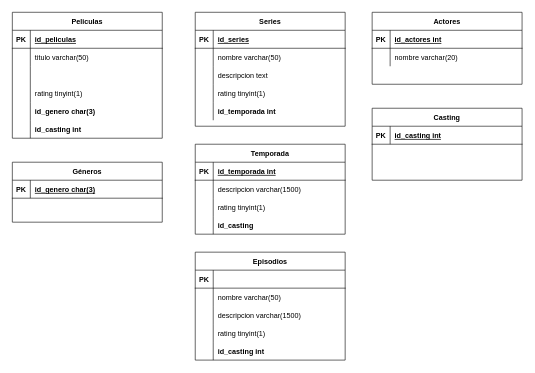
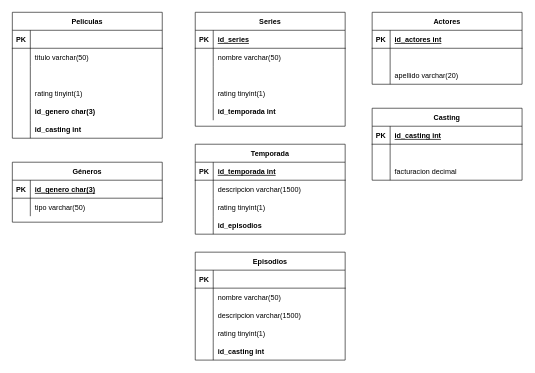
node "id_peliculas": removed
node "nombre varchar(20)": removed
node "descripcion text": removed
node "apellido varchar(20)": added
node "facturacion decimal": added
node "tipo varchar(50)": added
node "id_casting": label "id_casting" -> "id_episodios"
